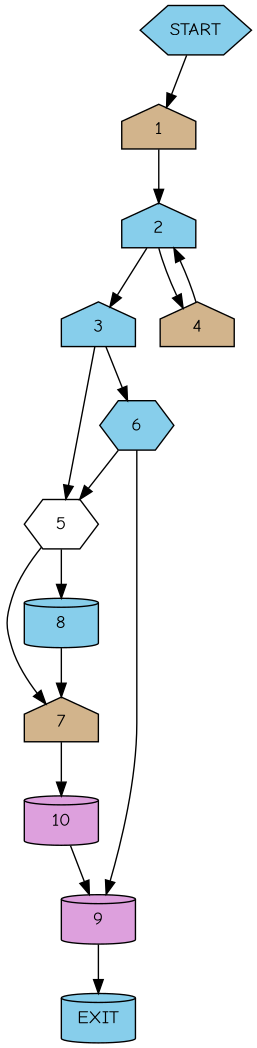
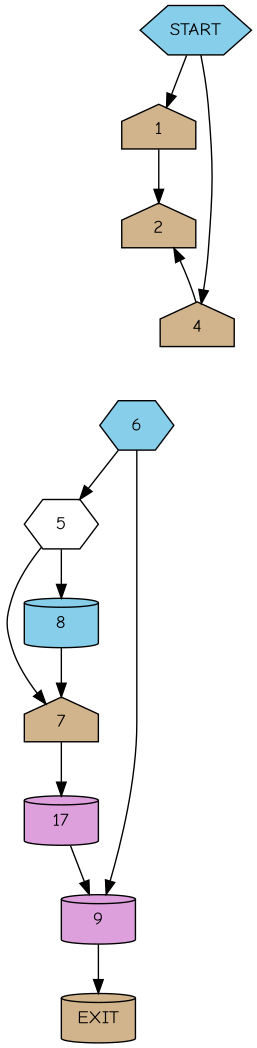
node "2": fillcolor skyblue -> tan
edge "2" -> "4": now "START" -> "4"
node "3": removed
node "10": label "10" -> "17"
node "EXIT": fillcolor skyblue -> tan
